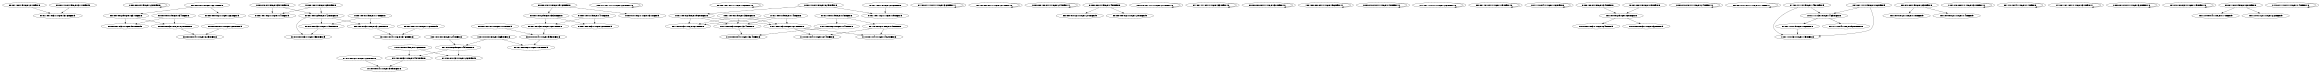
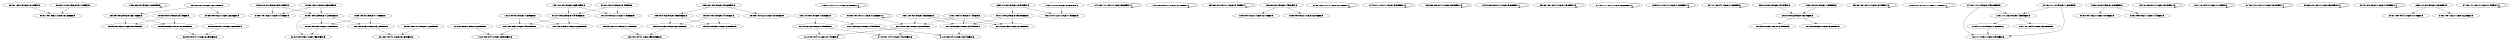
edge "00011000_2-9_COV:960_LEN:8" -> "00110001_3-10_COV:670_LEN:8": now "0000010010_1-11_COV:16_LEN:10" -> "00110001_3-10_COV:670_LEN:8"
edge "00010010_4-11_COV:598_LEN:8" -> "001010000_2-11_COV:18_LEN:9": now "00010100_1-8_COV:24_LEN:8" -> "001010000_2-11_COV:18_LEN:9"
